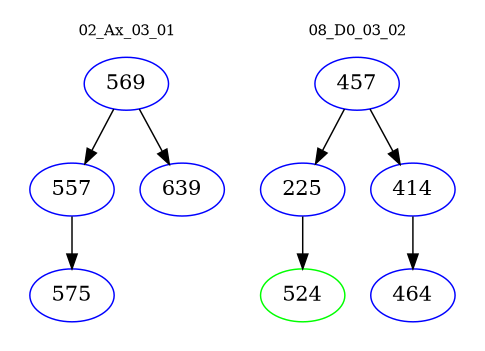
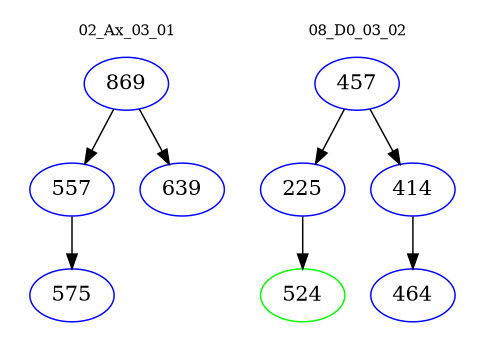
node "569": label "569" -> "869"
